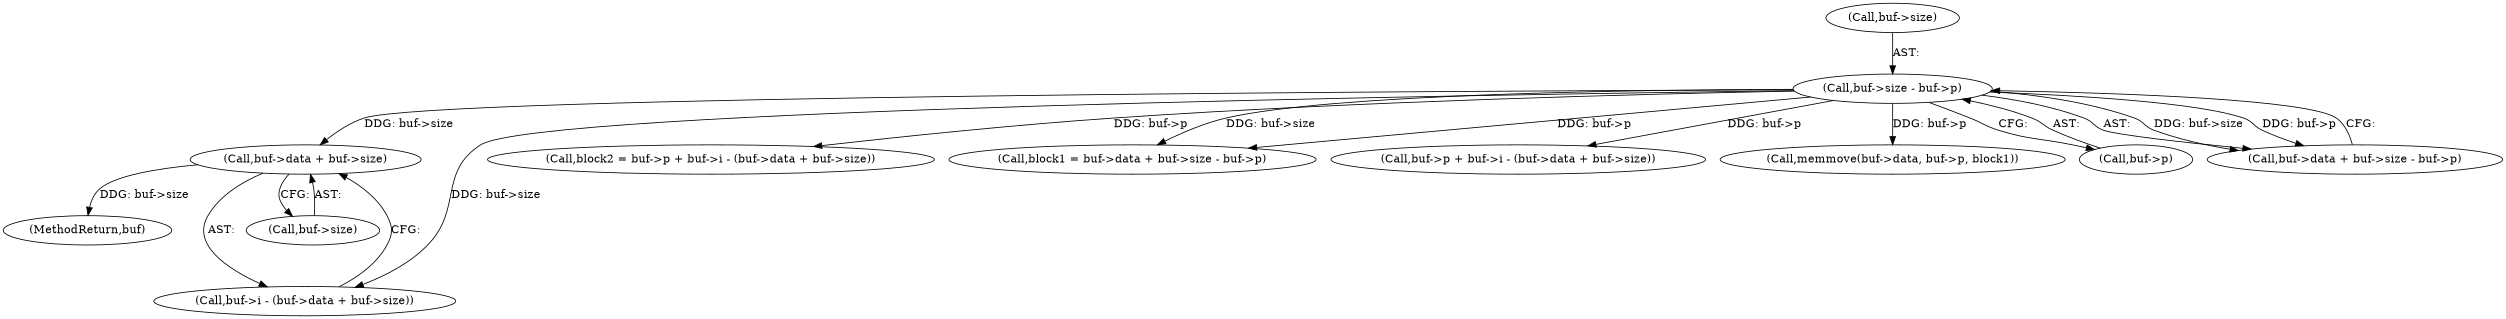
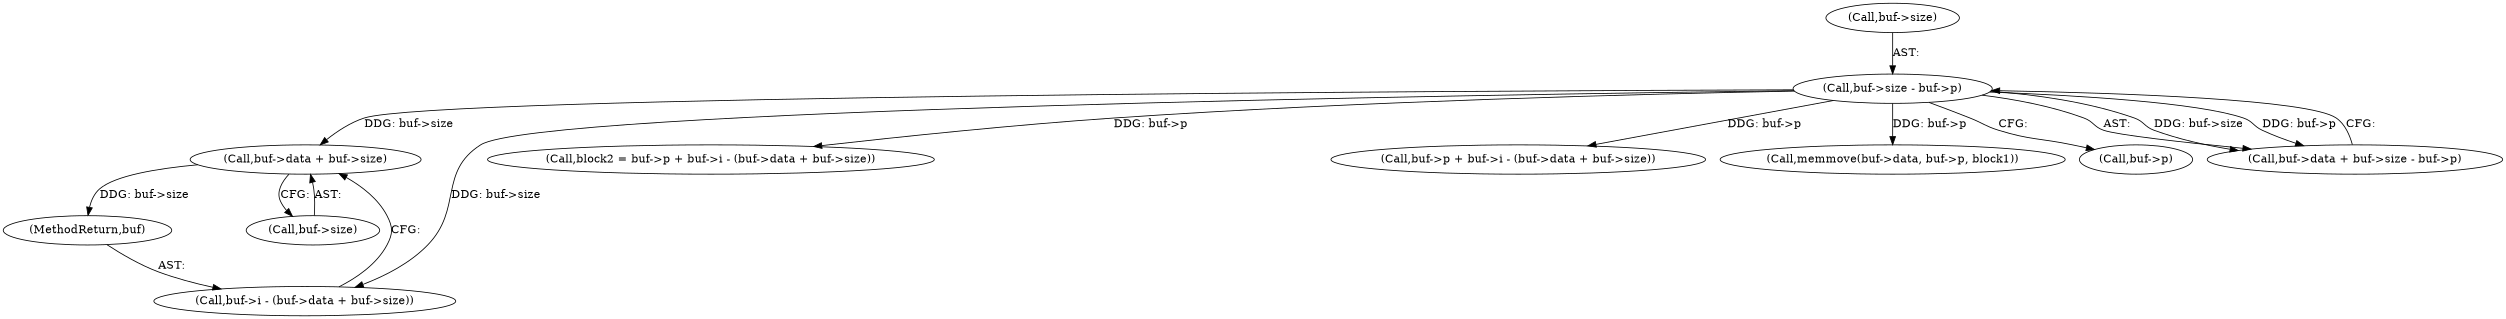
edge "(Call,buf->p)" -> "(Call,buf->size - buf->p)": removed, label "AST:"
node "(Call,block1 = buf->data + buf->size - buf->p)": removed
edge "(Call,buf->data + buf->size)" -> "(Call,buf->i - (buf->data + buf->size))": now "(MethodReturn,buf)" -> "(Call,buf->i - (buf->data + buf->size))"
